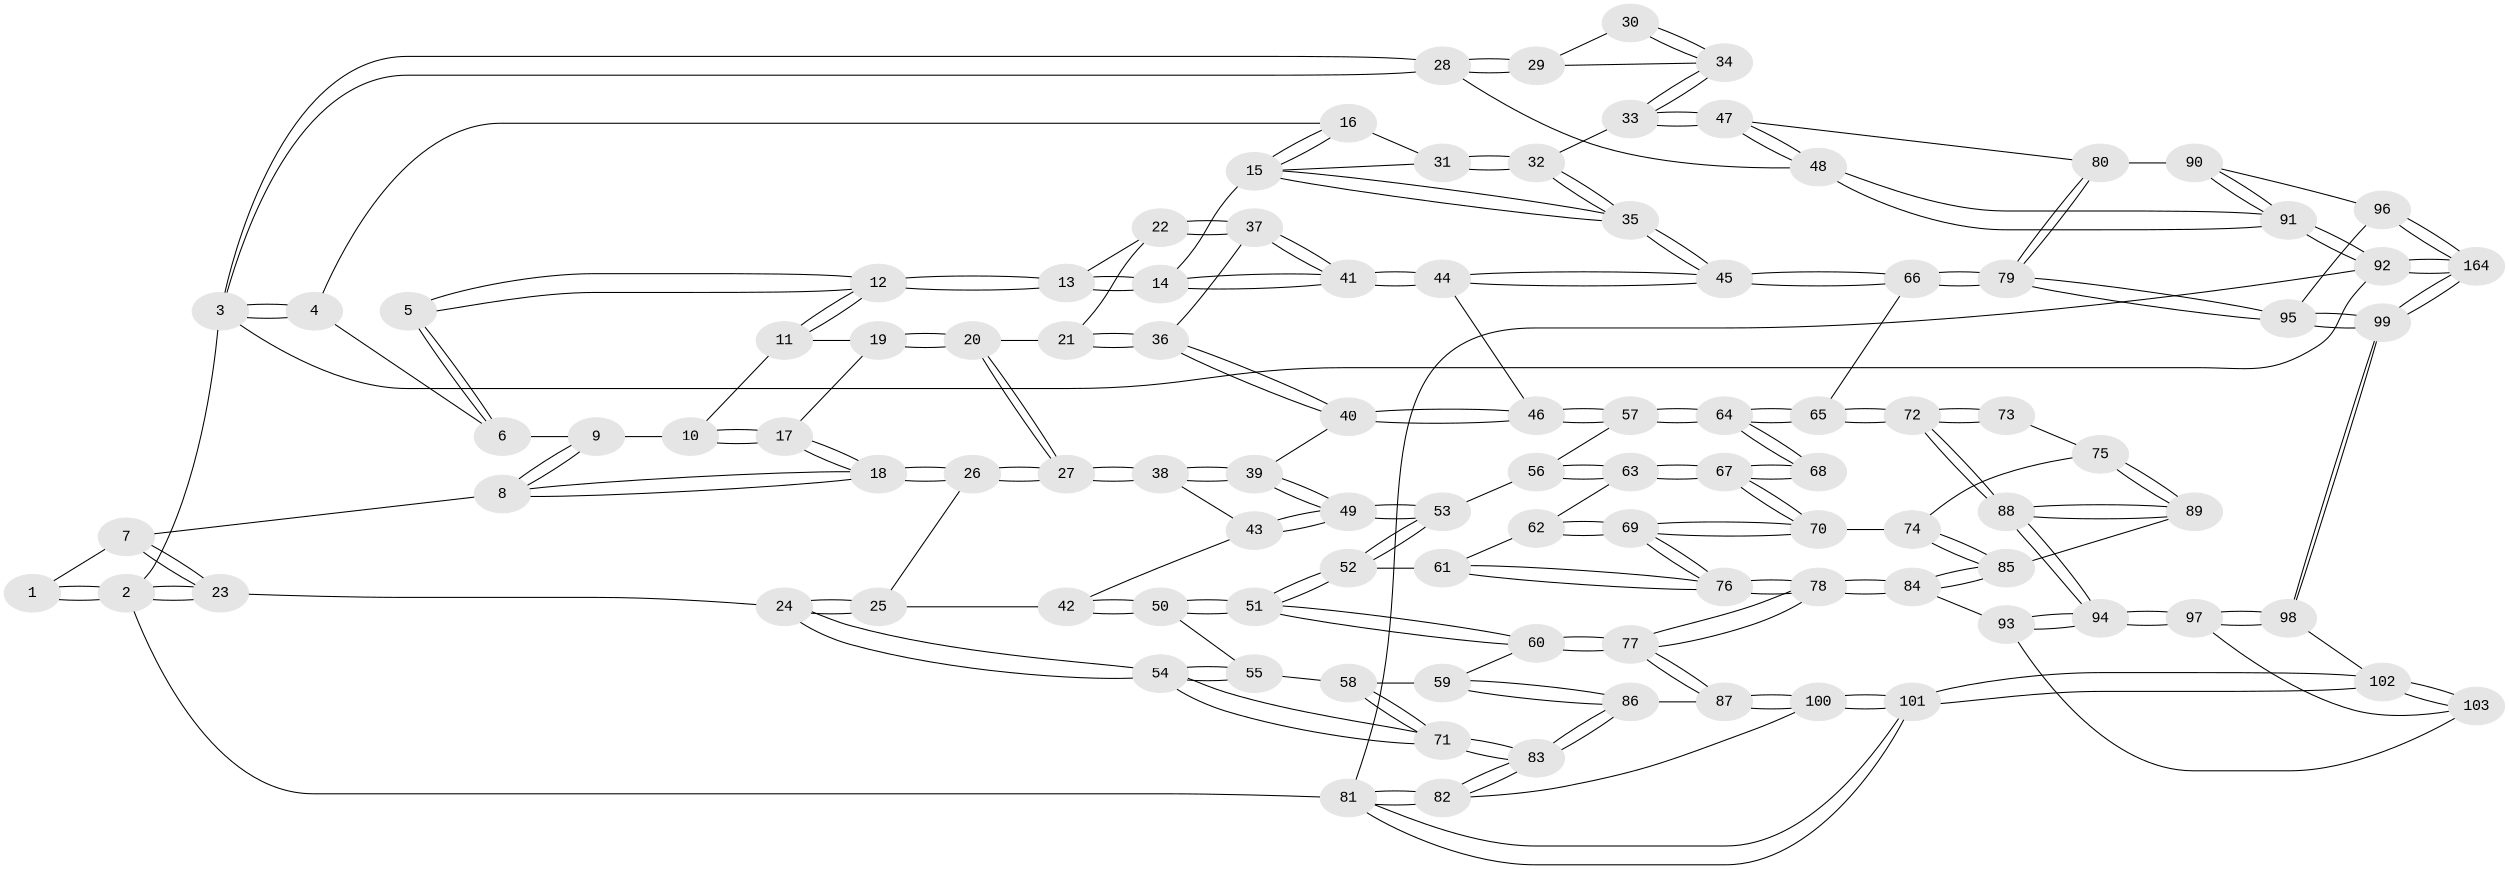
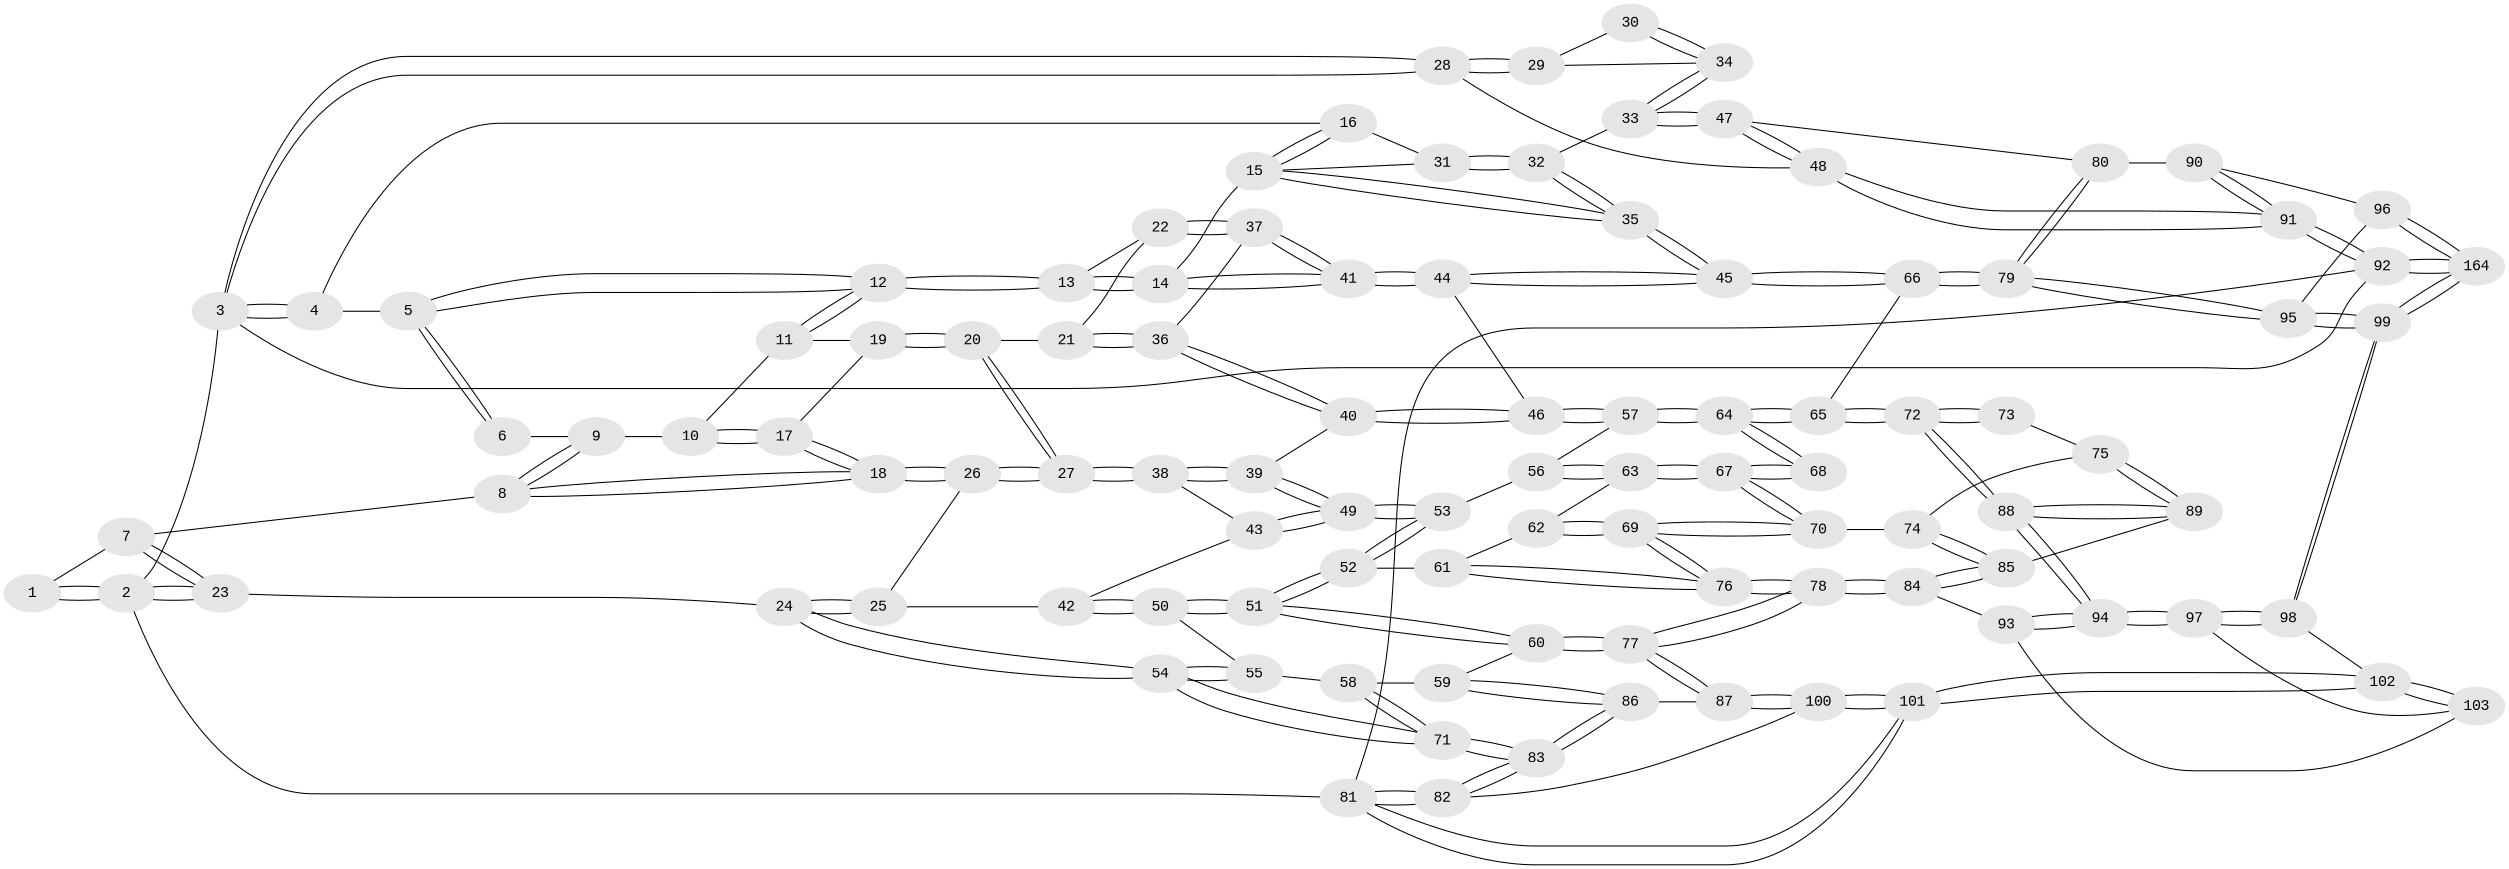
edge "4" -- "6": now "4" -- "5"
